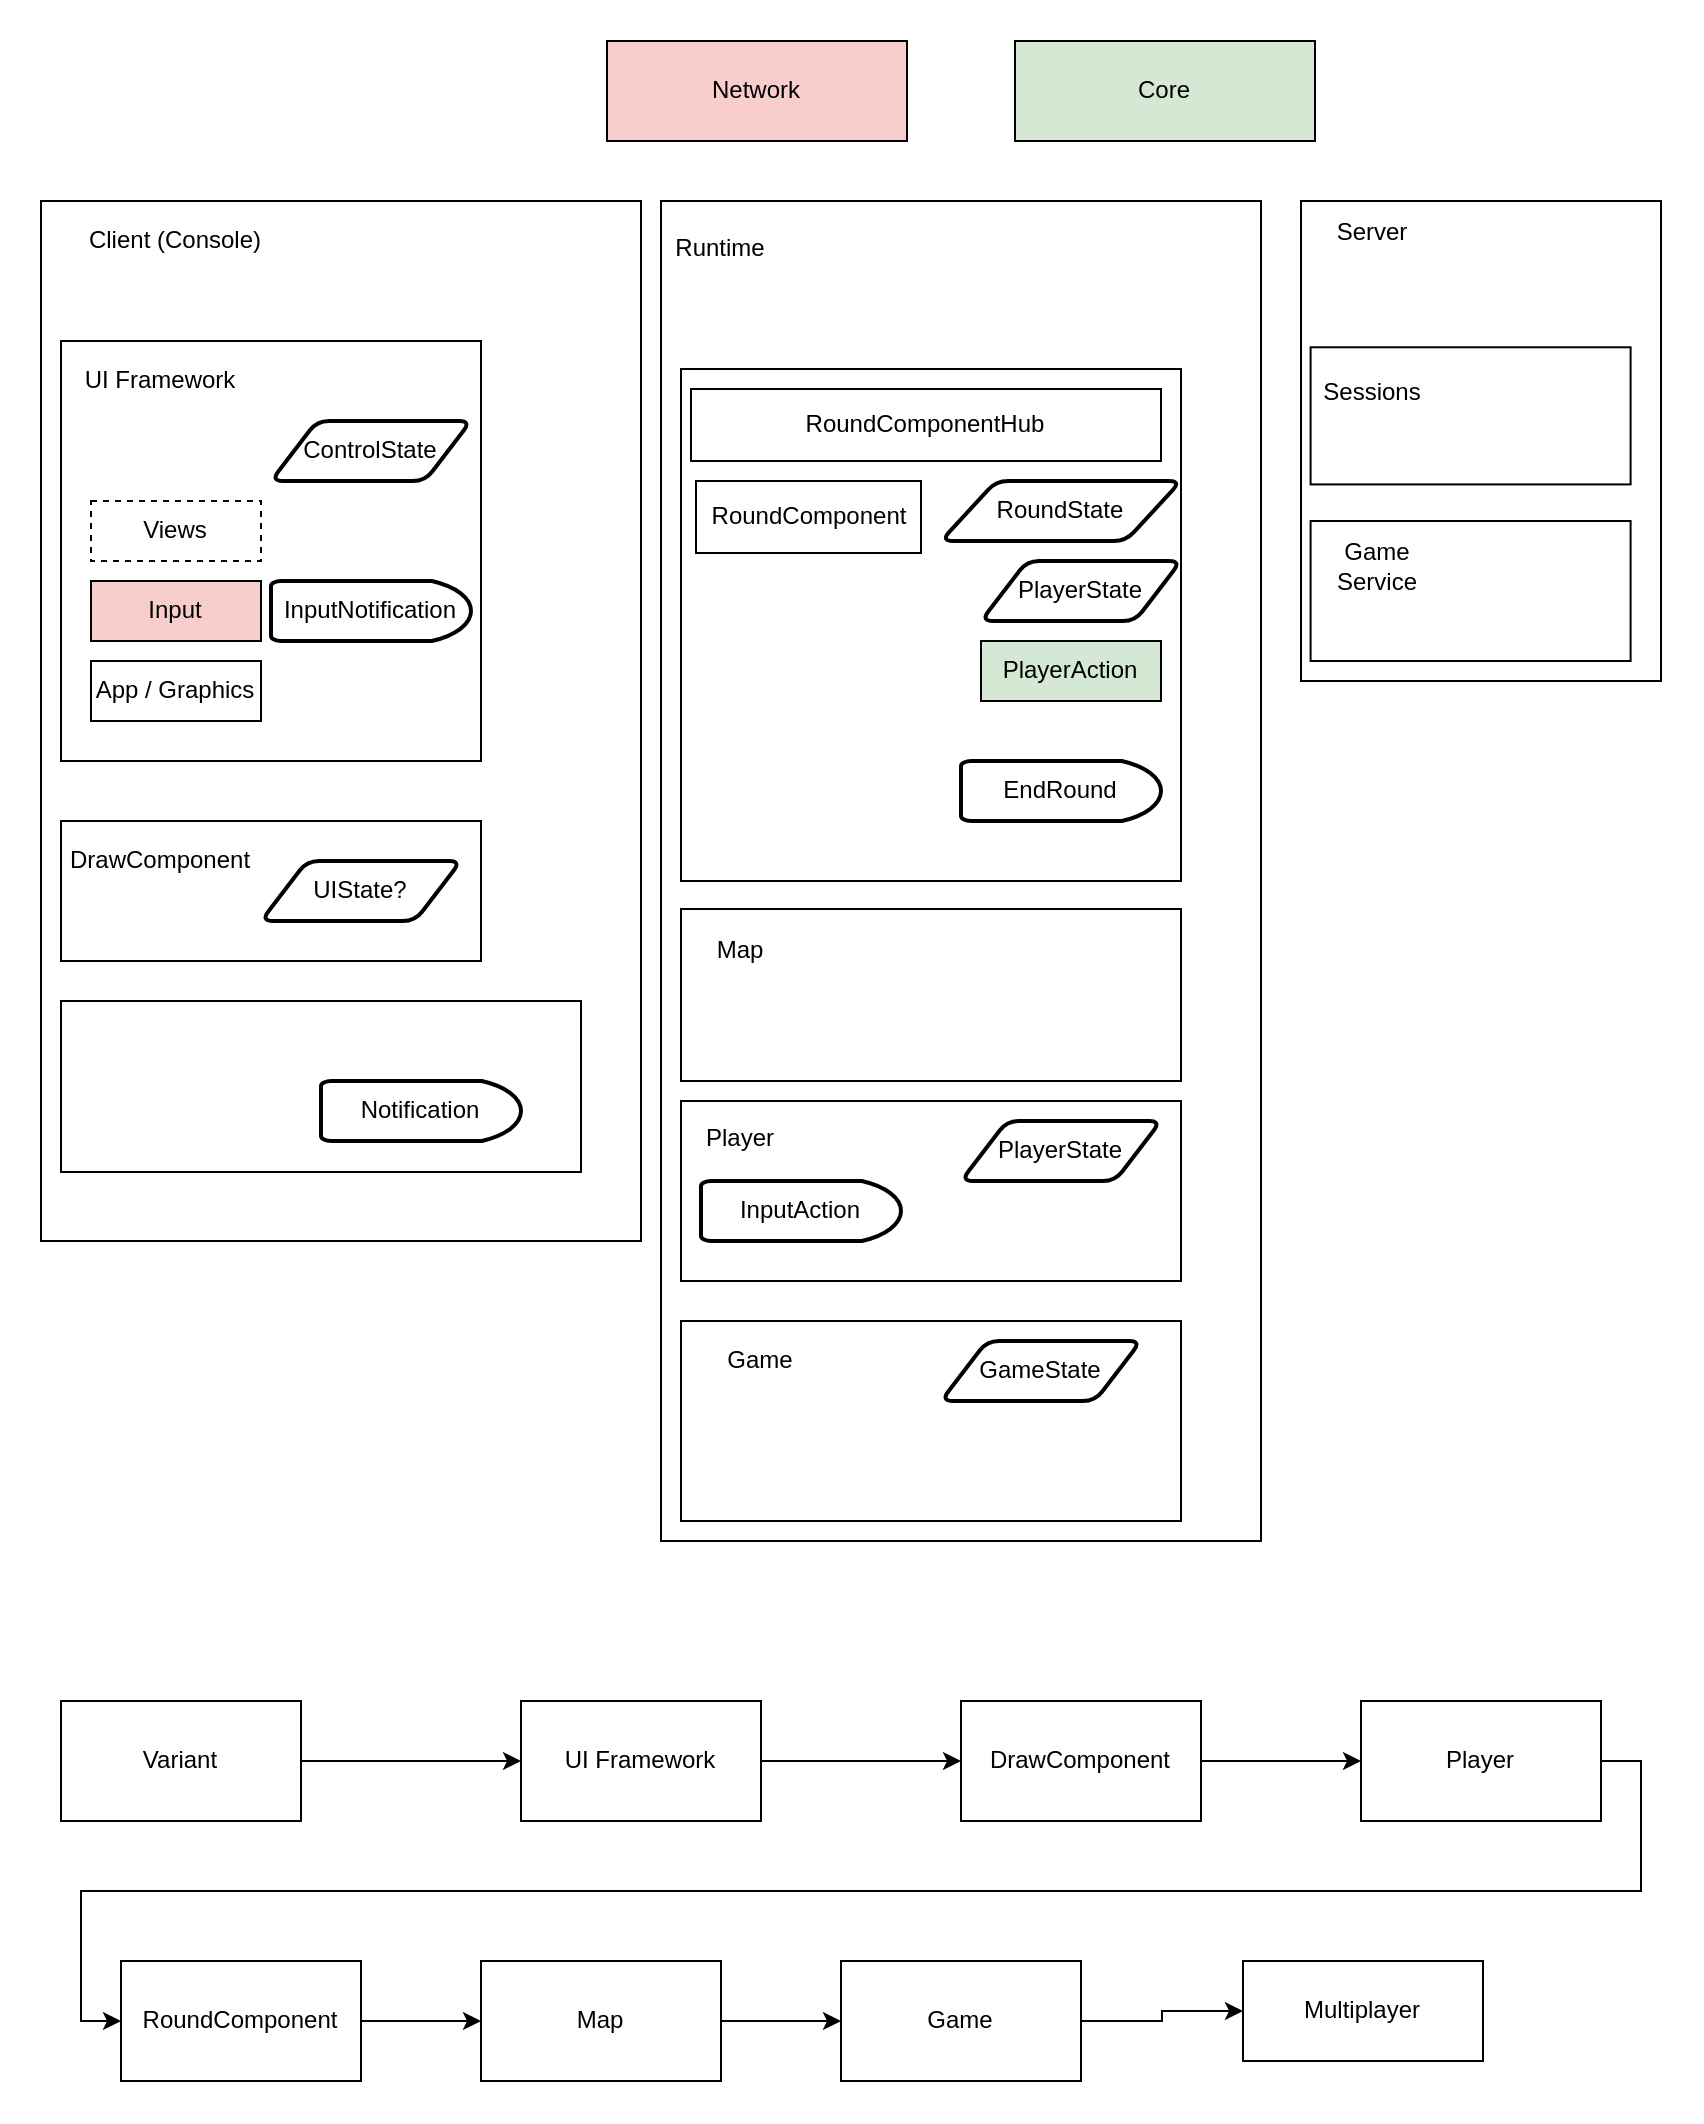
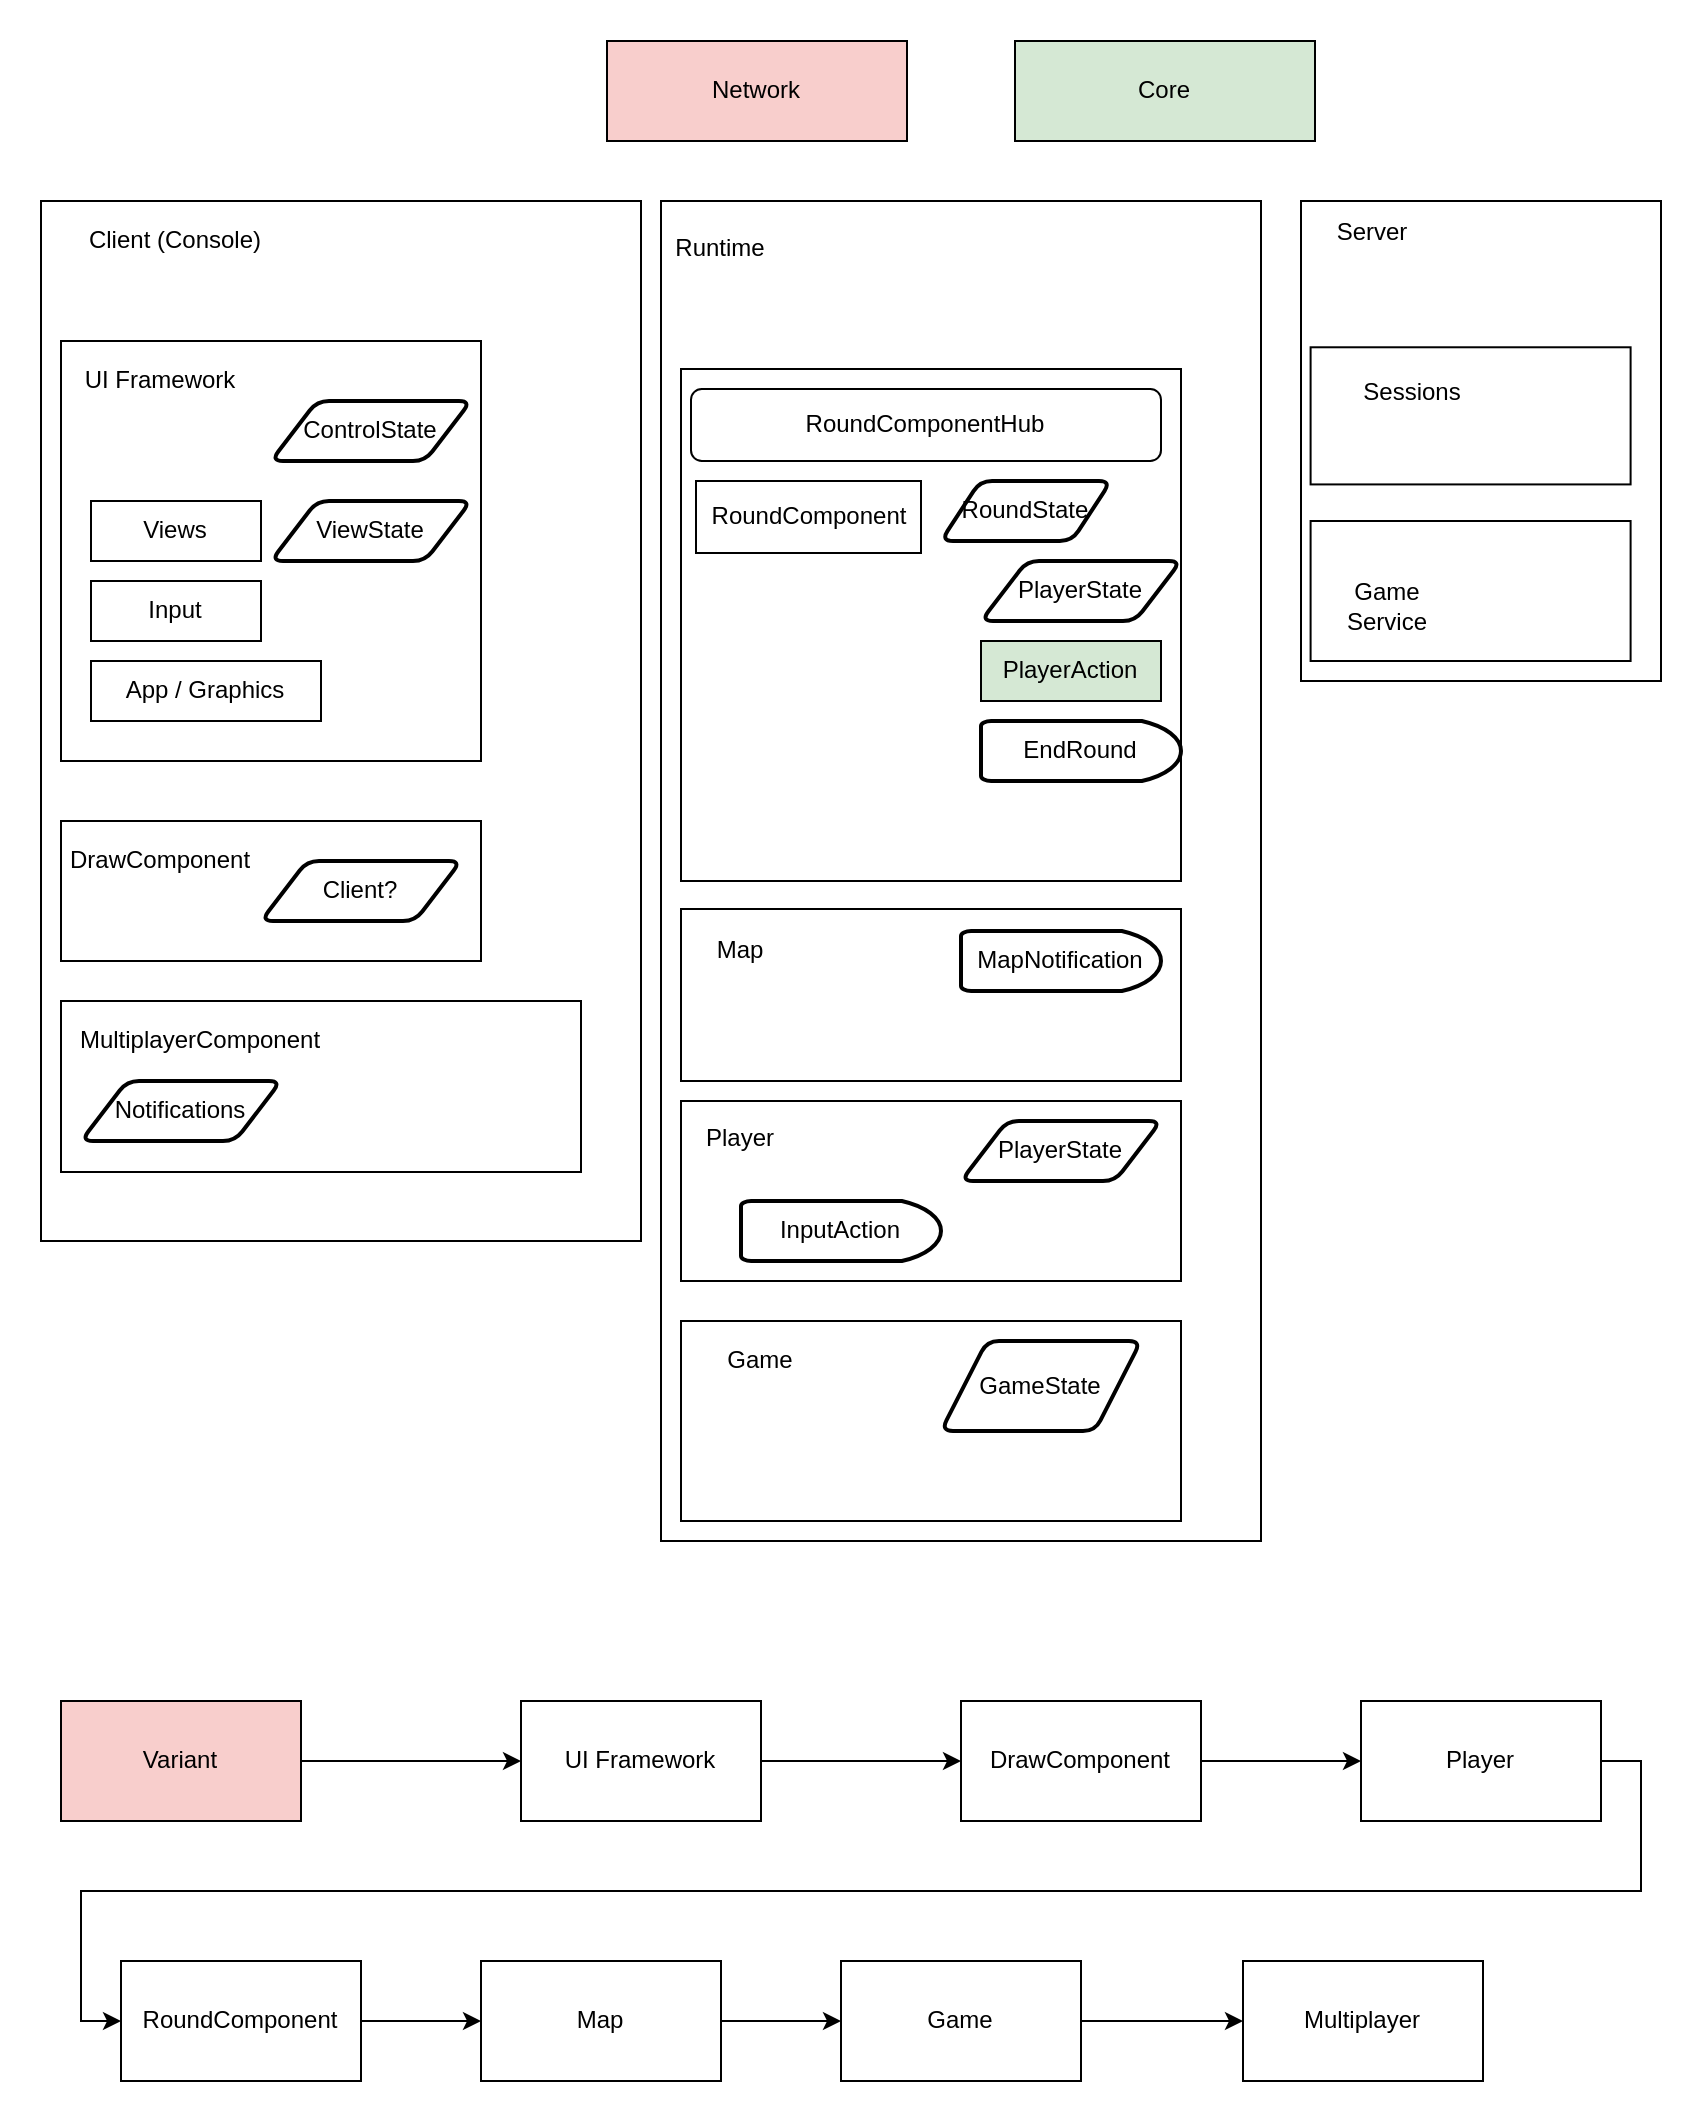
node "Sessions": moved (1373, 393) -> (1413, 393)
node "RoundComponentHub": shape rectangle -> rounded rectangle
node "ControlState": moved (371, 451) -> (371, 431)
node "RoundState": size 240x60 -> 170x60
node "Views": style dashed -> solid
node "ViewState": added
node "Game Service": moved (1378, 567) -> (1388, 607)
node "Input": fillcolor #f8cecc -> #ffffff
node "InputNotification": removed
node "App / Graphics": size 170x60 -> 230x60
node "EndRound": moved (1061, 791) -> (1081, 751)
node "UIState?": label "UIState?" -> "Client?"
node "MapNotification": added
node "MultiplayerComponent": added
node "Notifications": added
node "Notification": removed
node "InputAction": moved (801, 1211) -> (841, 1231)
node "GameState": size 200x60 -> 200x90
node "Variant": fillcolor #ffffff -> #f8cecc
node "Multiplayer": size 240x100 -> 240x120
